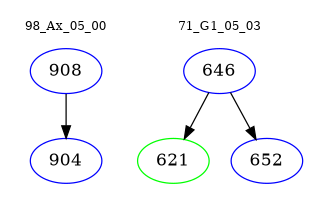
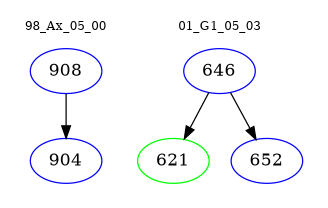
cluster "71_G1_05_03": label "71_G1_05_03" -> "01_G1_05_03"
